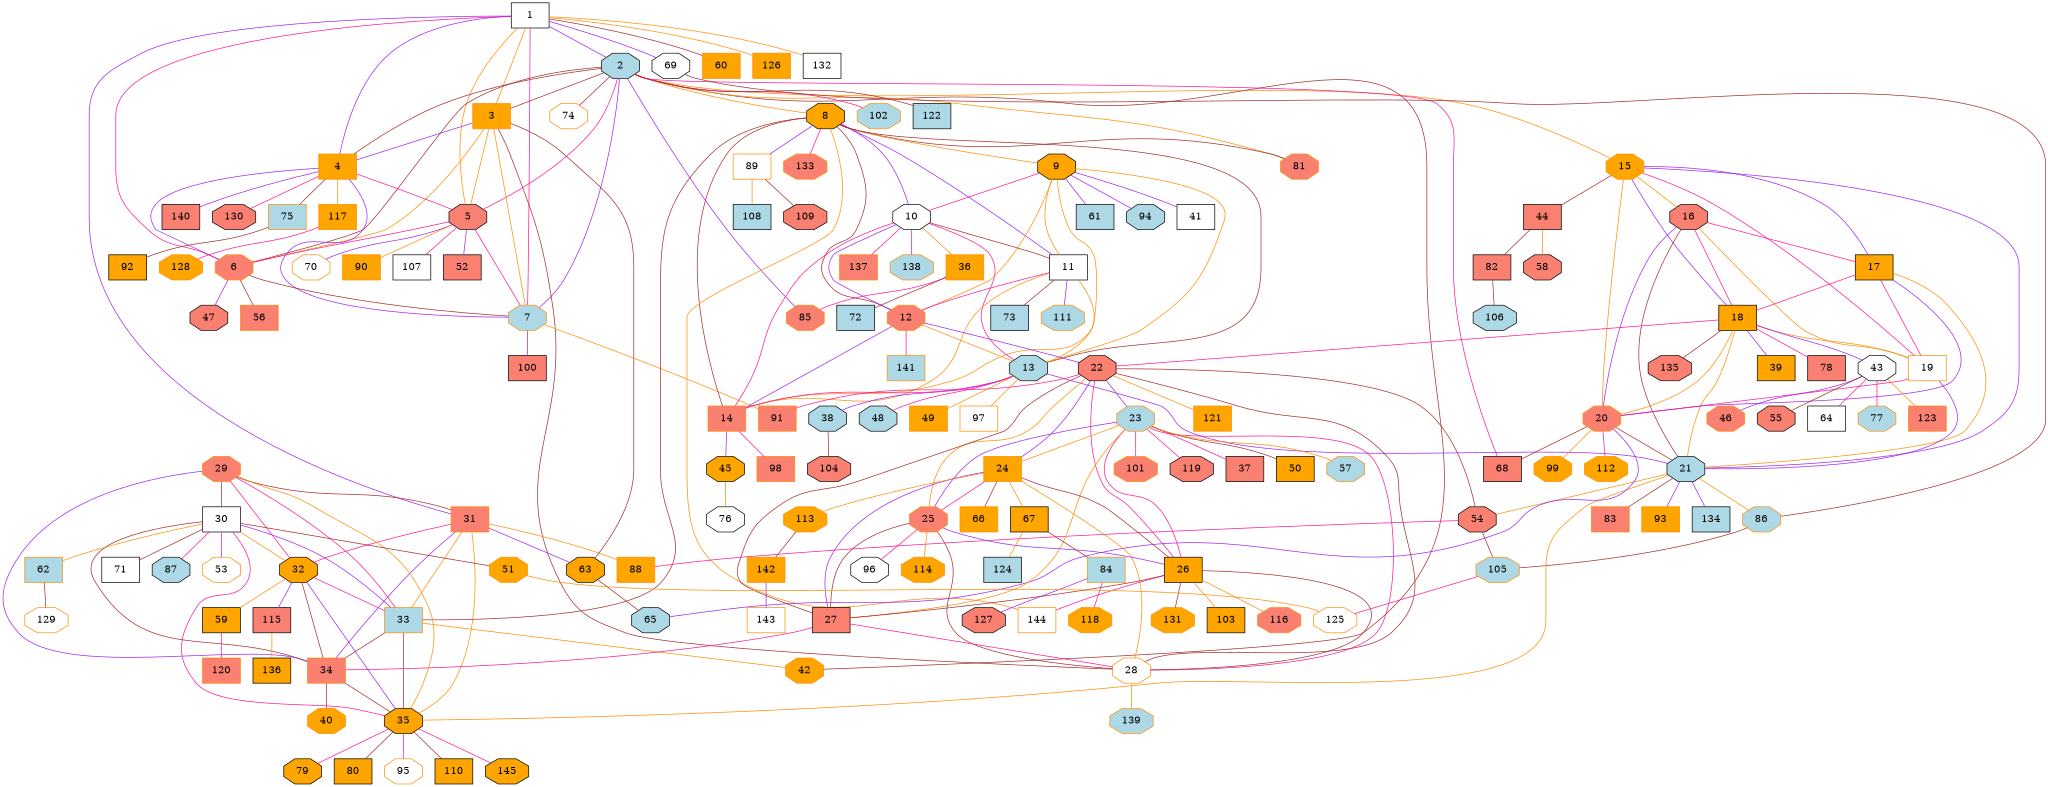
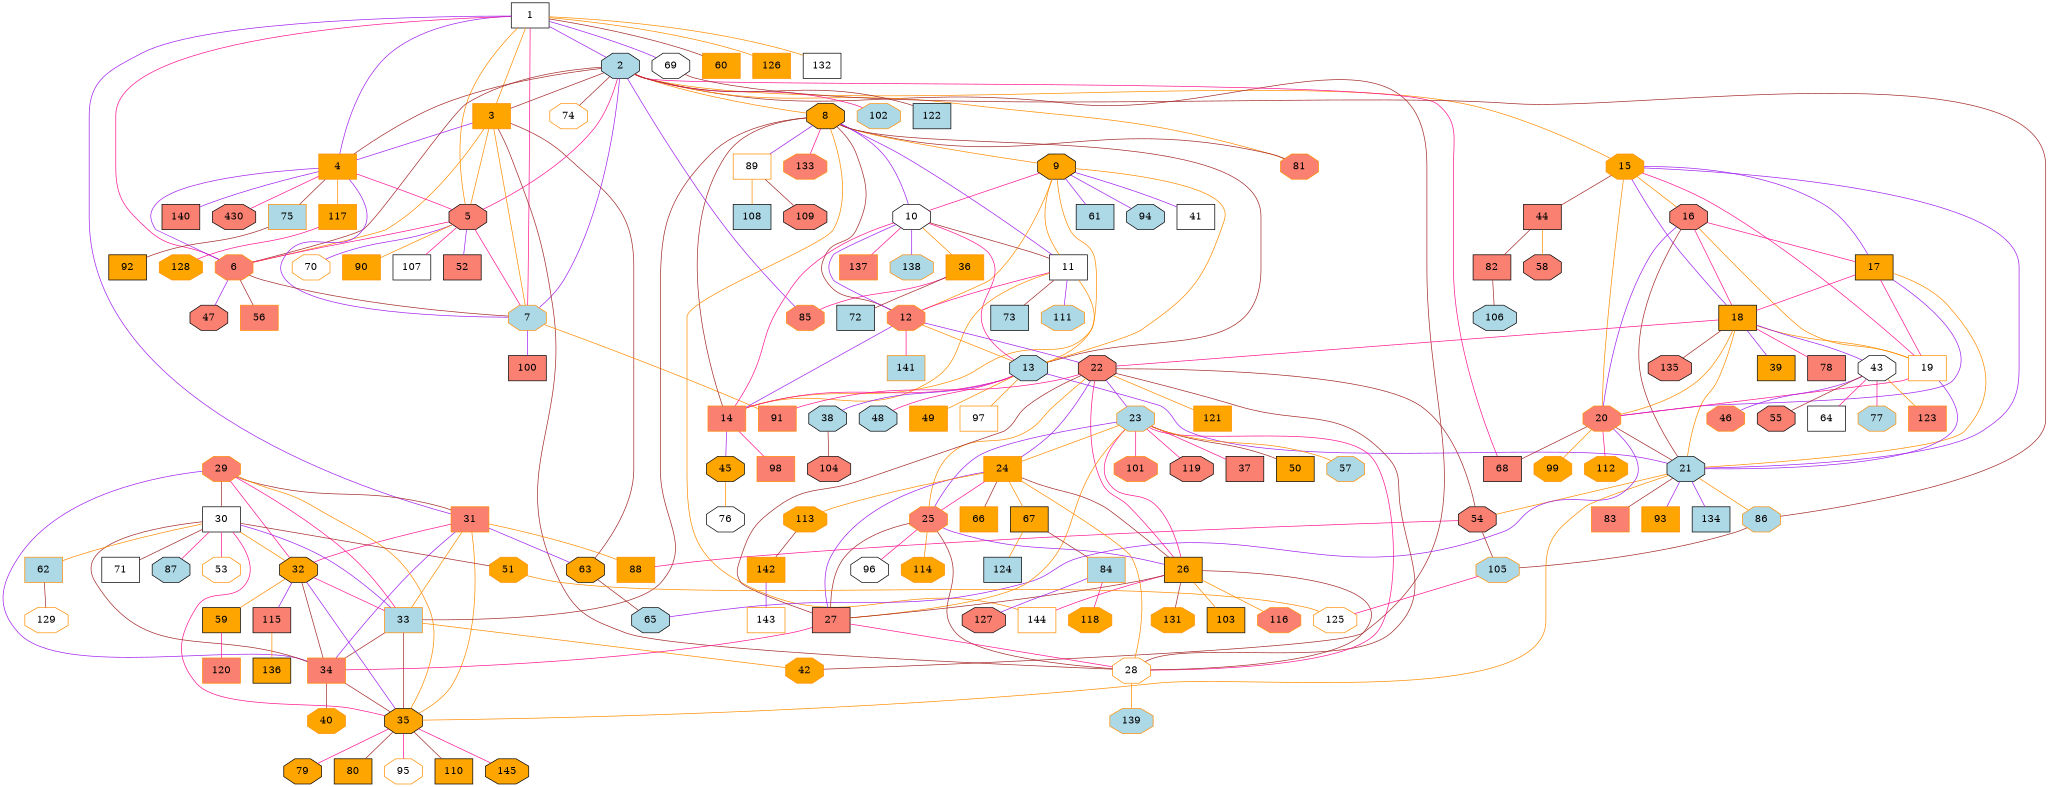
node "130": label "130" -> "430"
